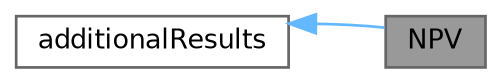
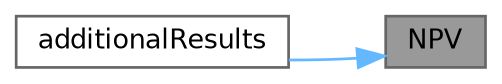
edge "NPV" -> "additionalResults": reversed
